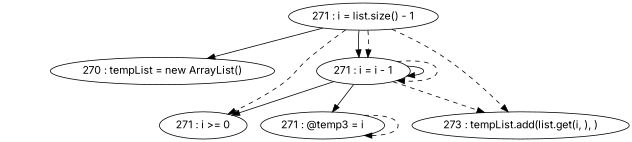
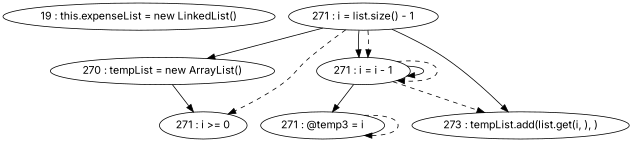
node "19 : this.expenseList = new LinkedList()": added
edge "271 : i = list.size() - 1" -> "273 : tempList.add(list.get(i, ), )": style dashed -> solid
edge "271 : i = i - 1" -> "271 : i >= 0": now "270 : tempList = new ArrayList()" -> "271 : i >= 0"
